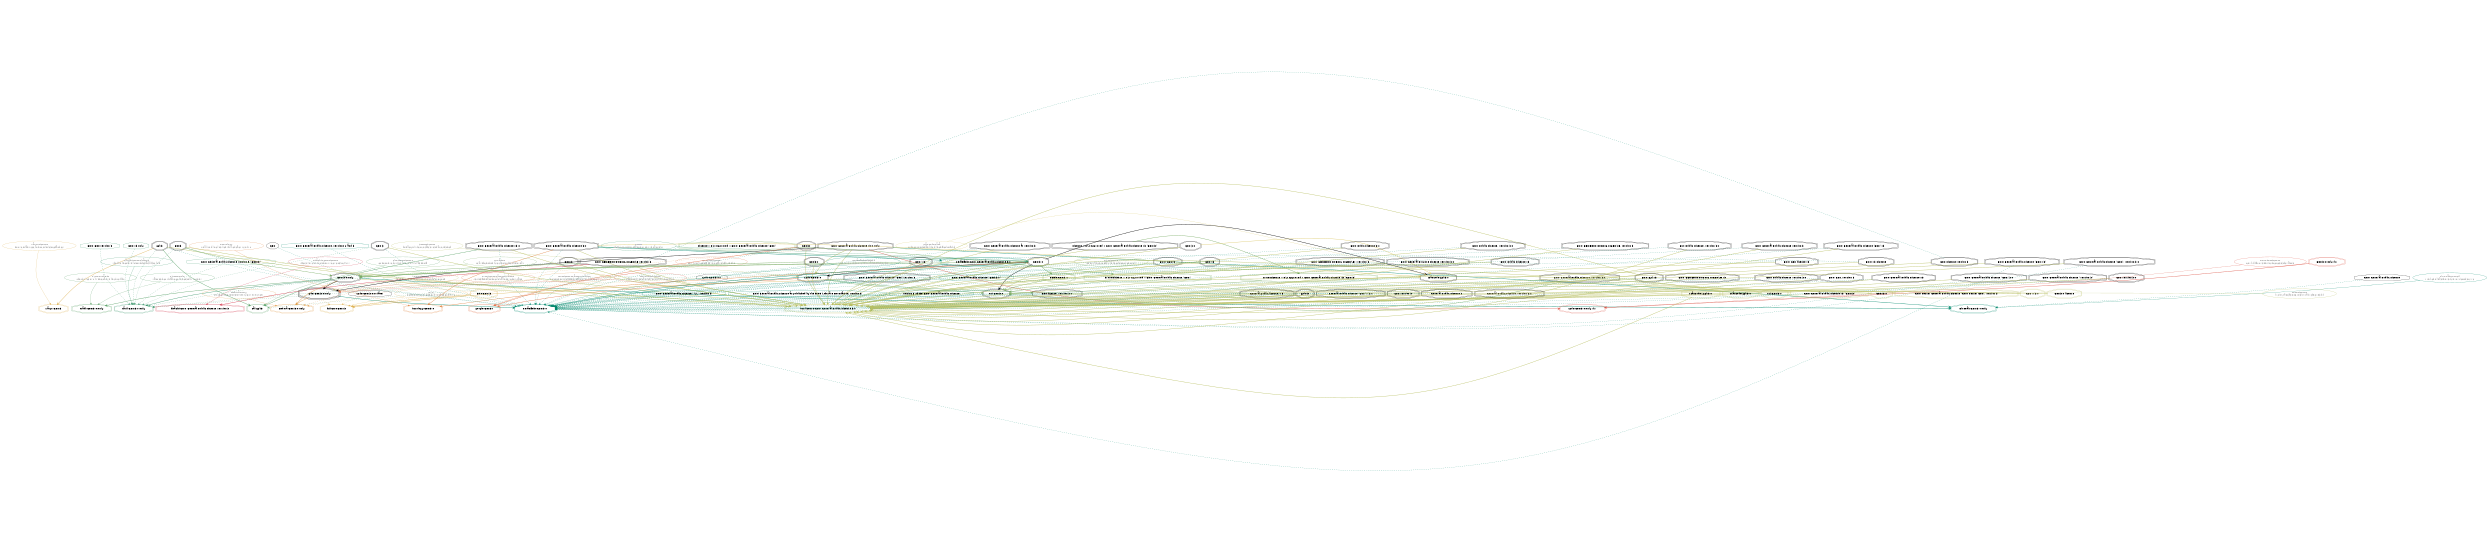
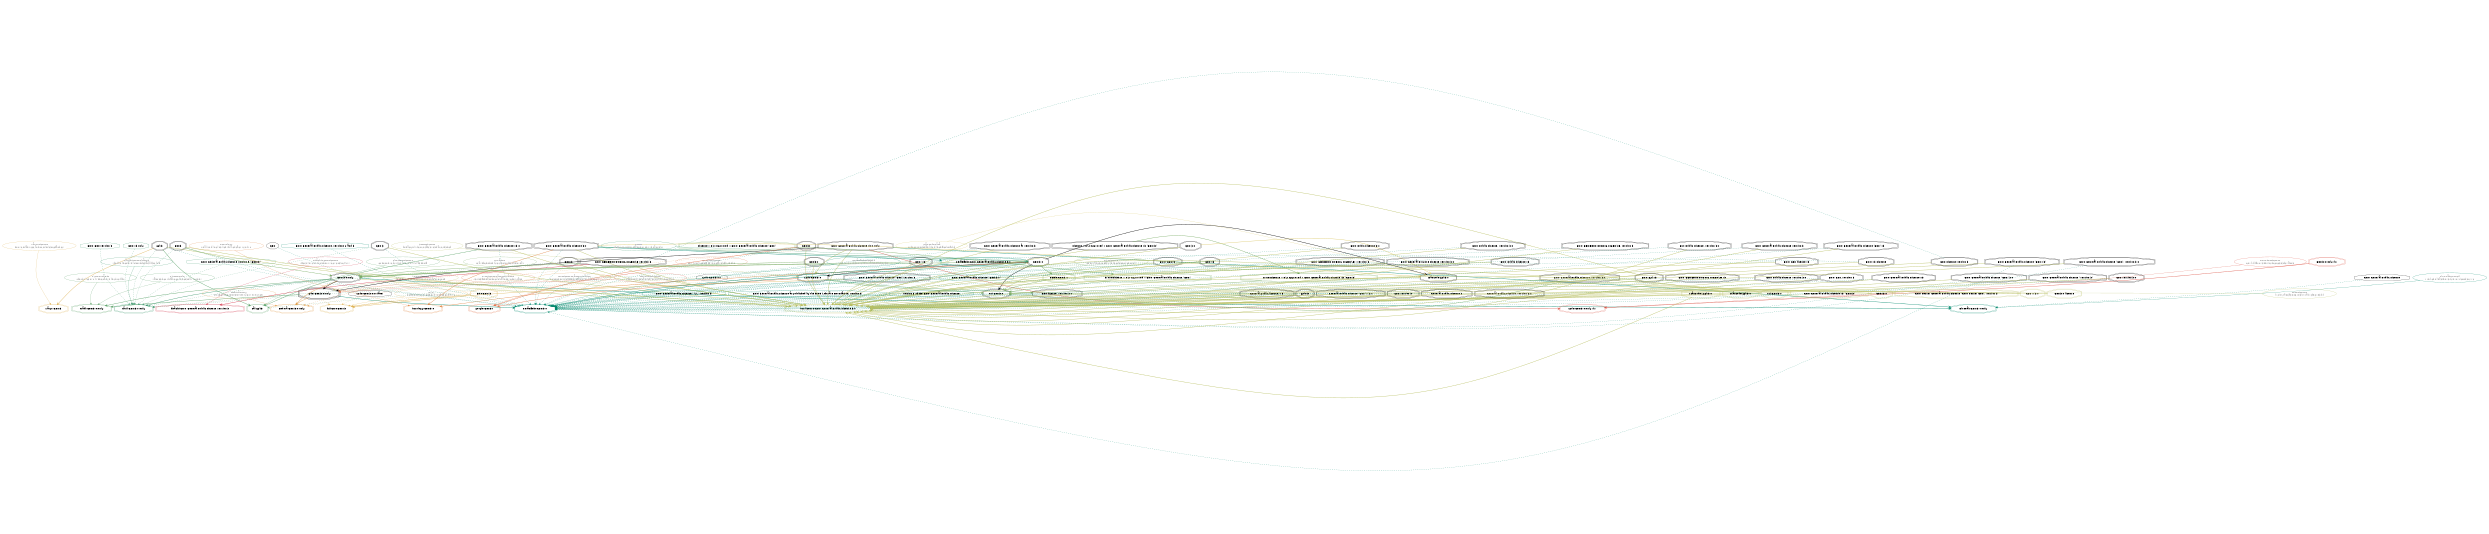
edge "spdx:GPL-3.0-only" -> "osadl:GPL-3.0-only": added
